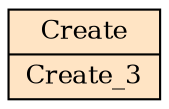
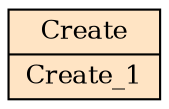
node "Create": text "Create_3" -> "Create_1"
